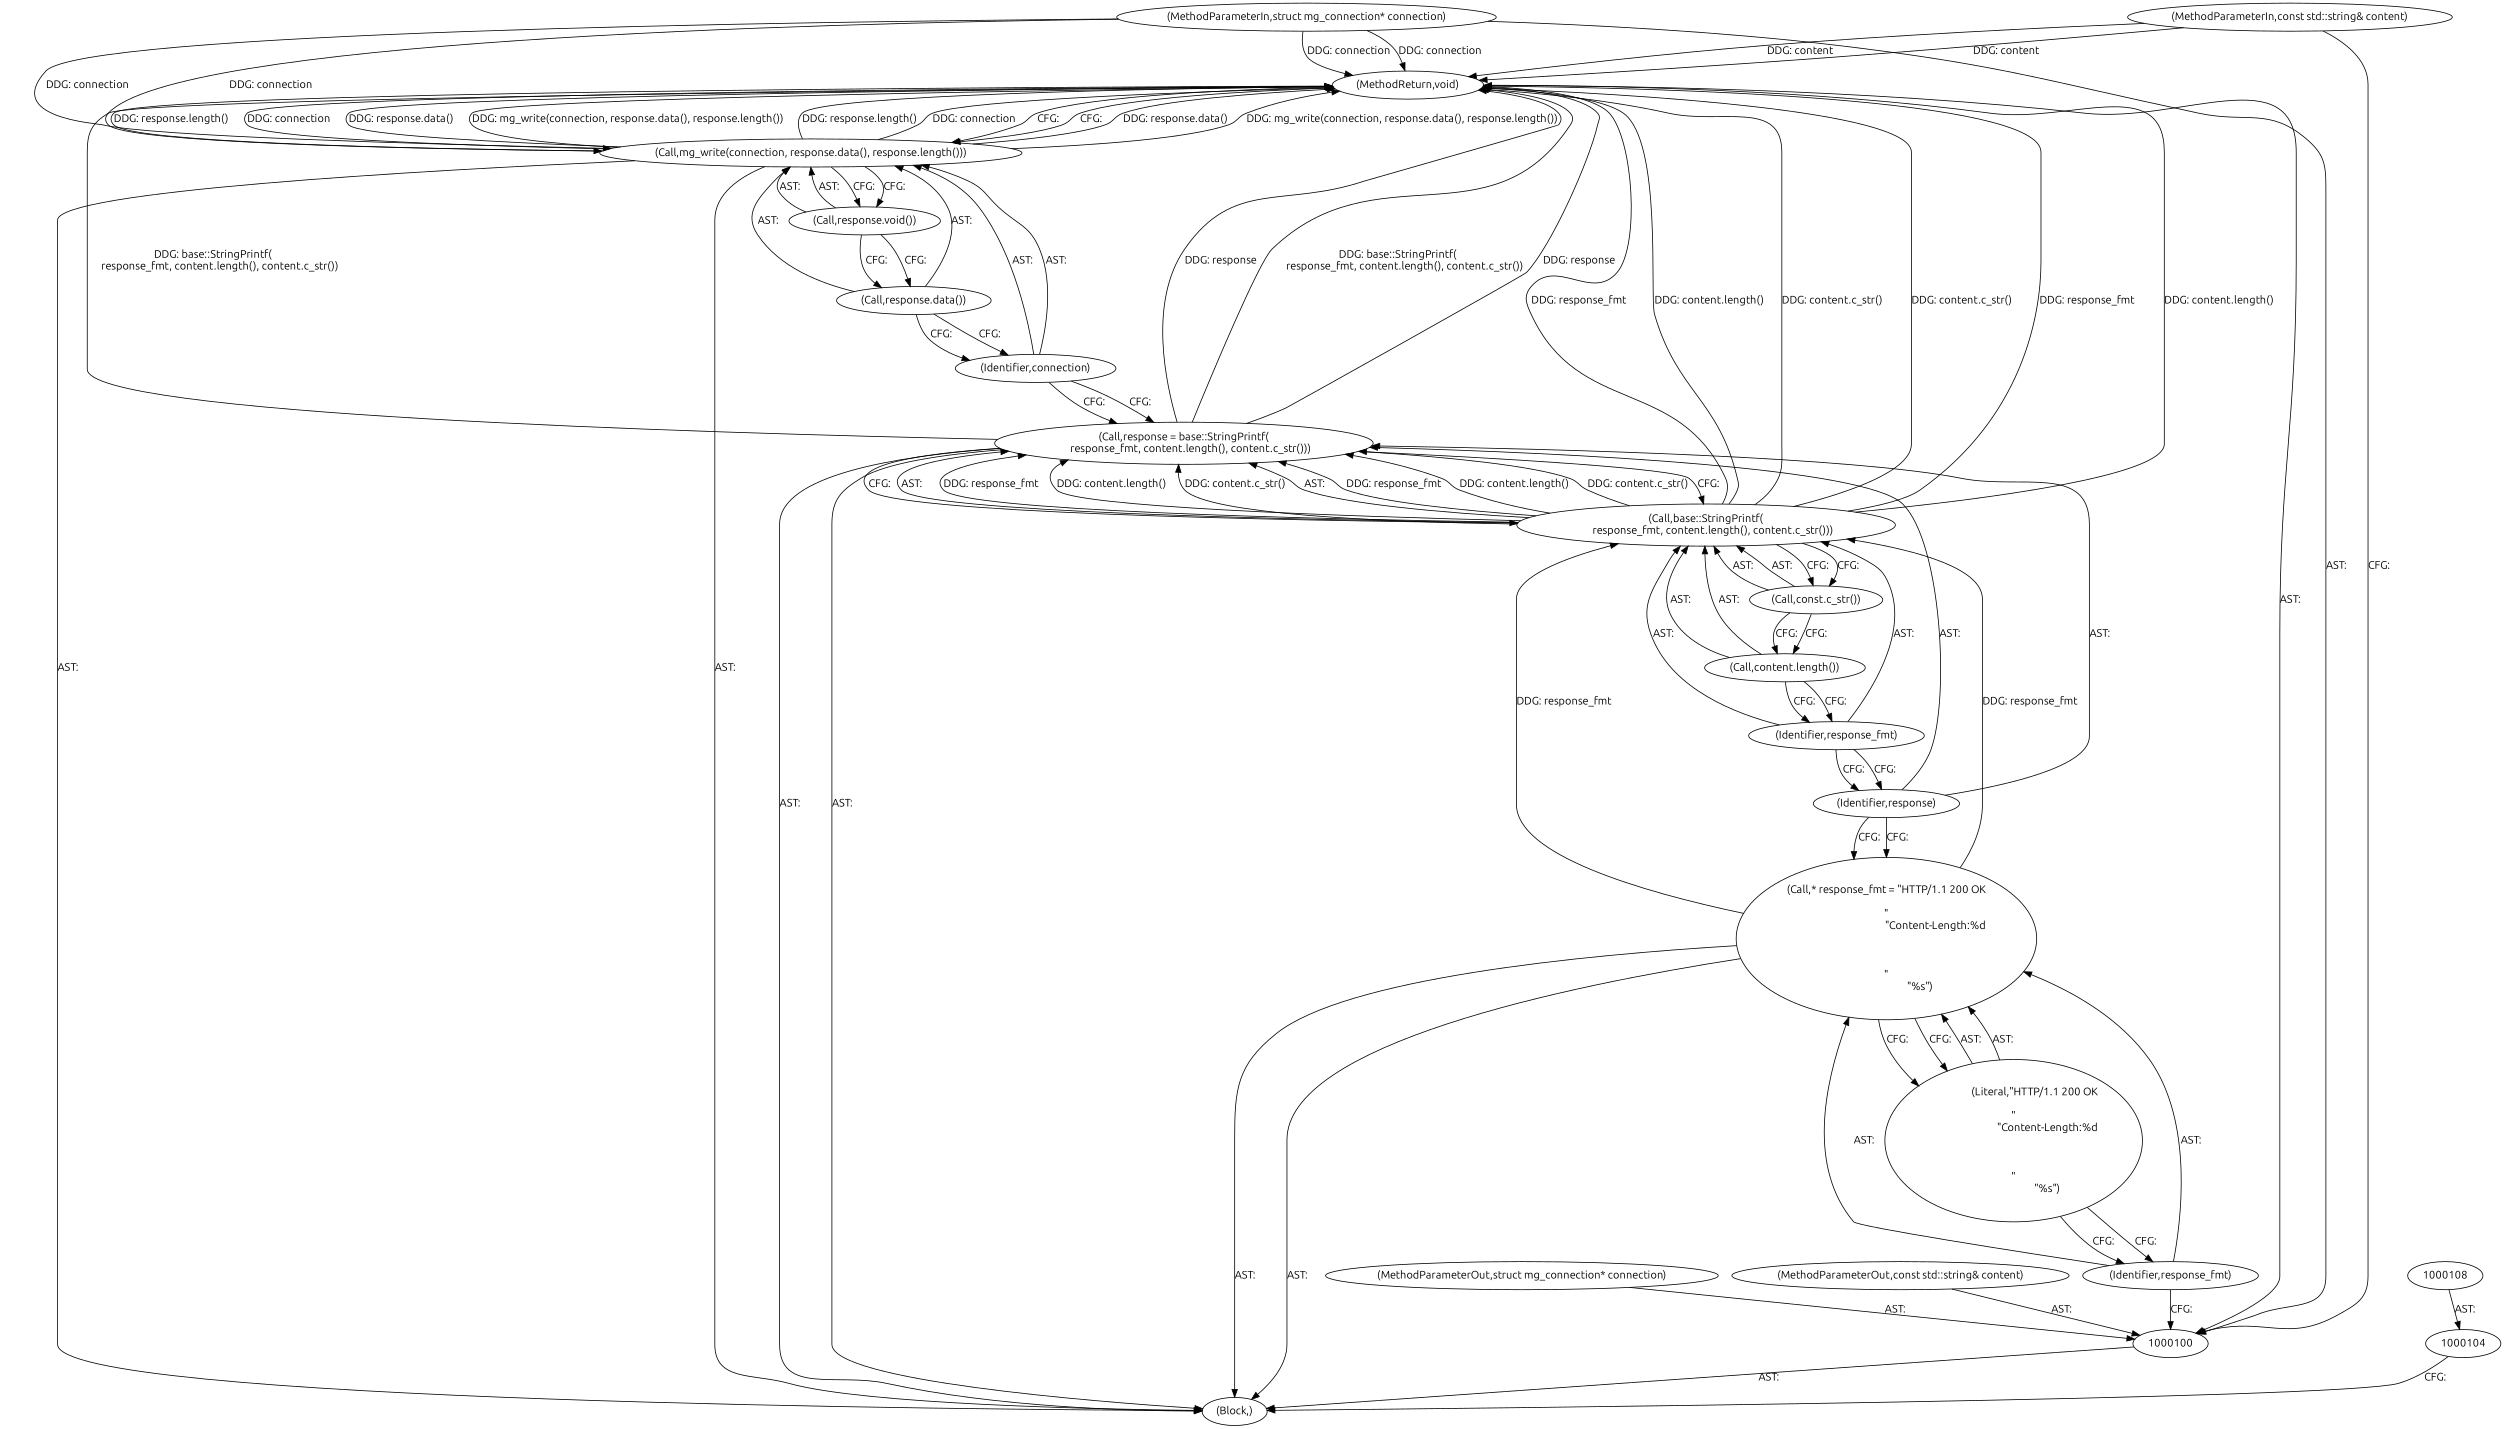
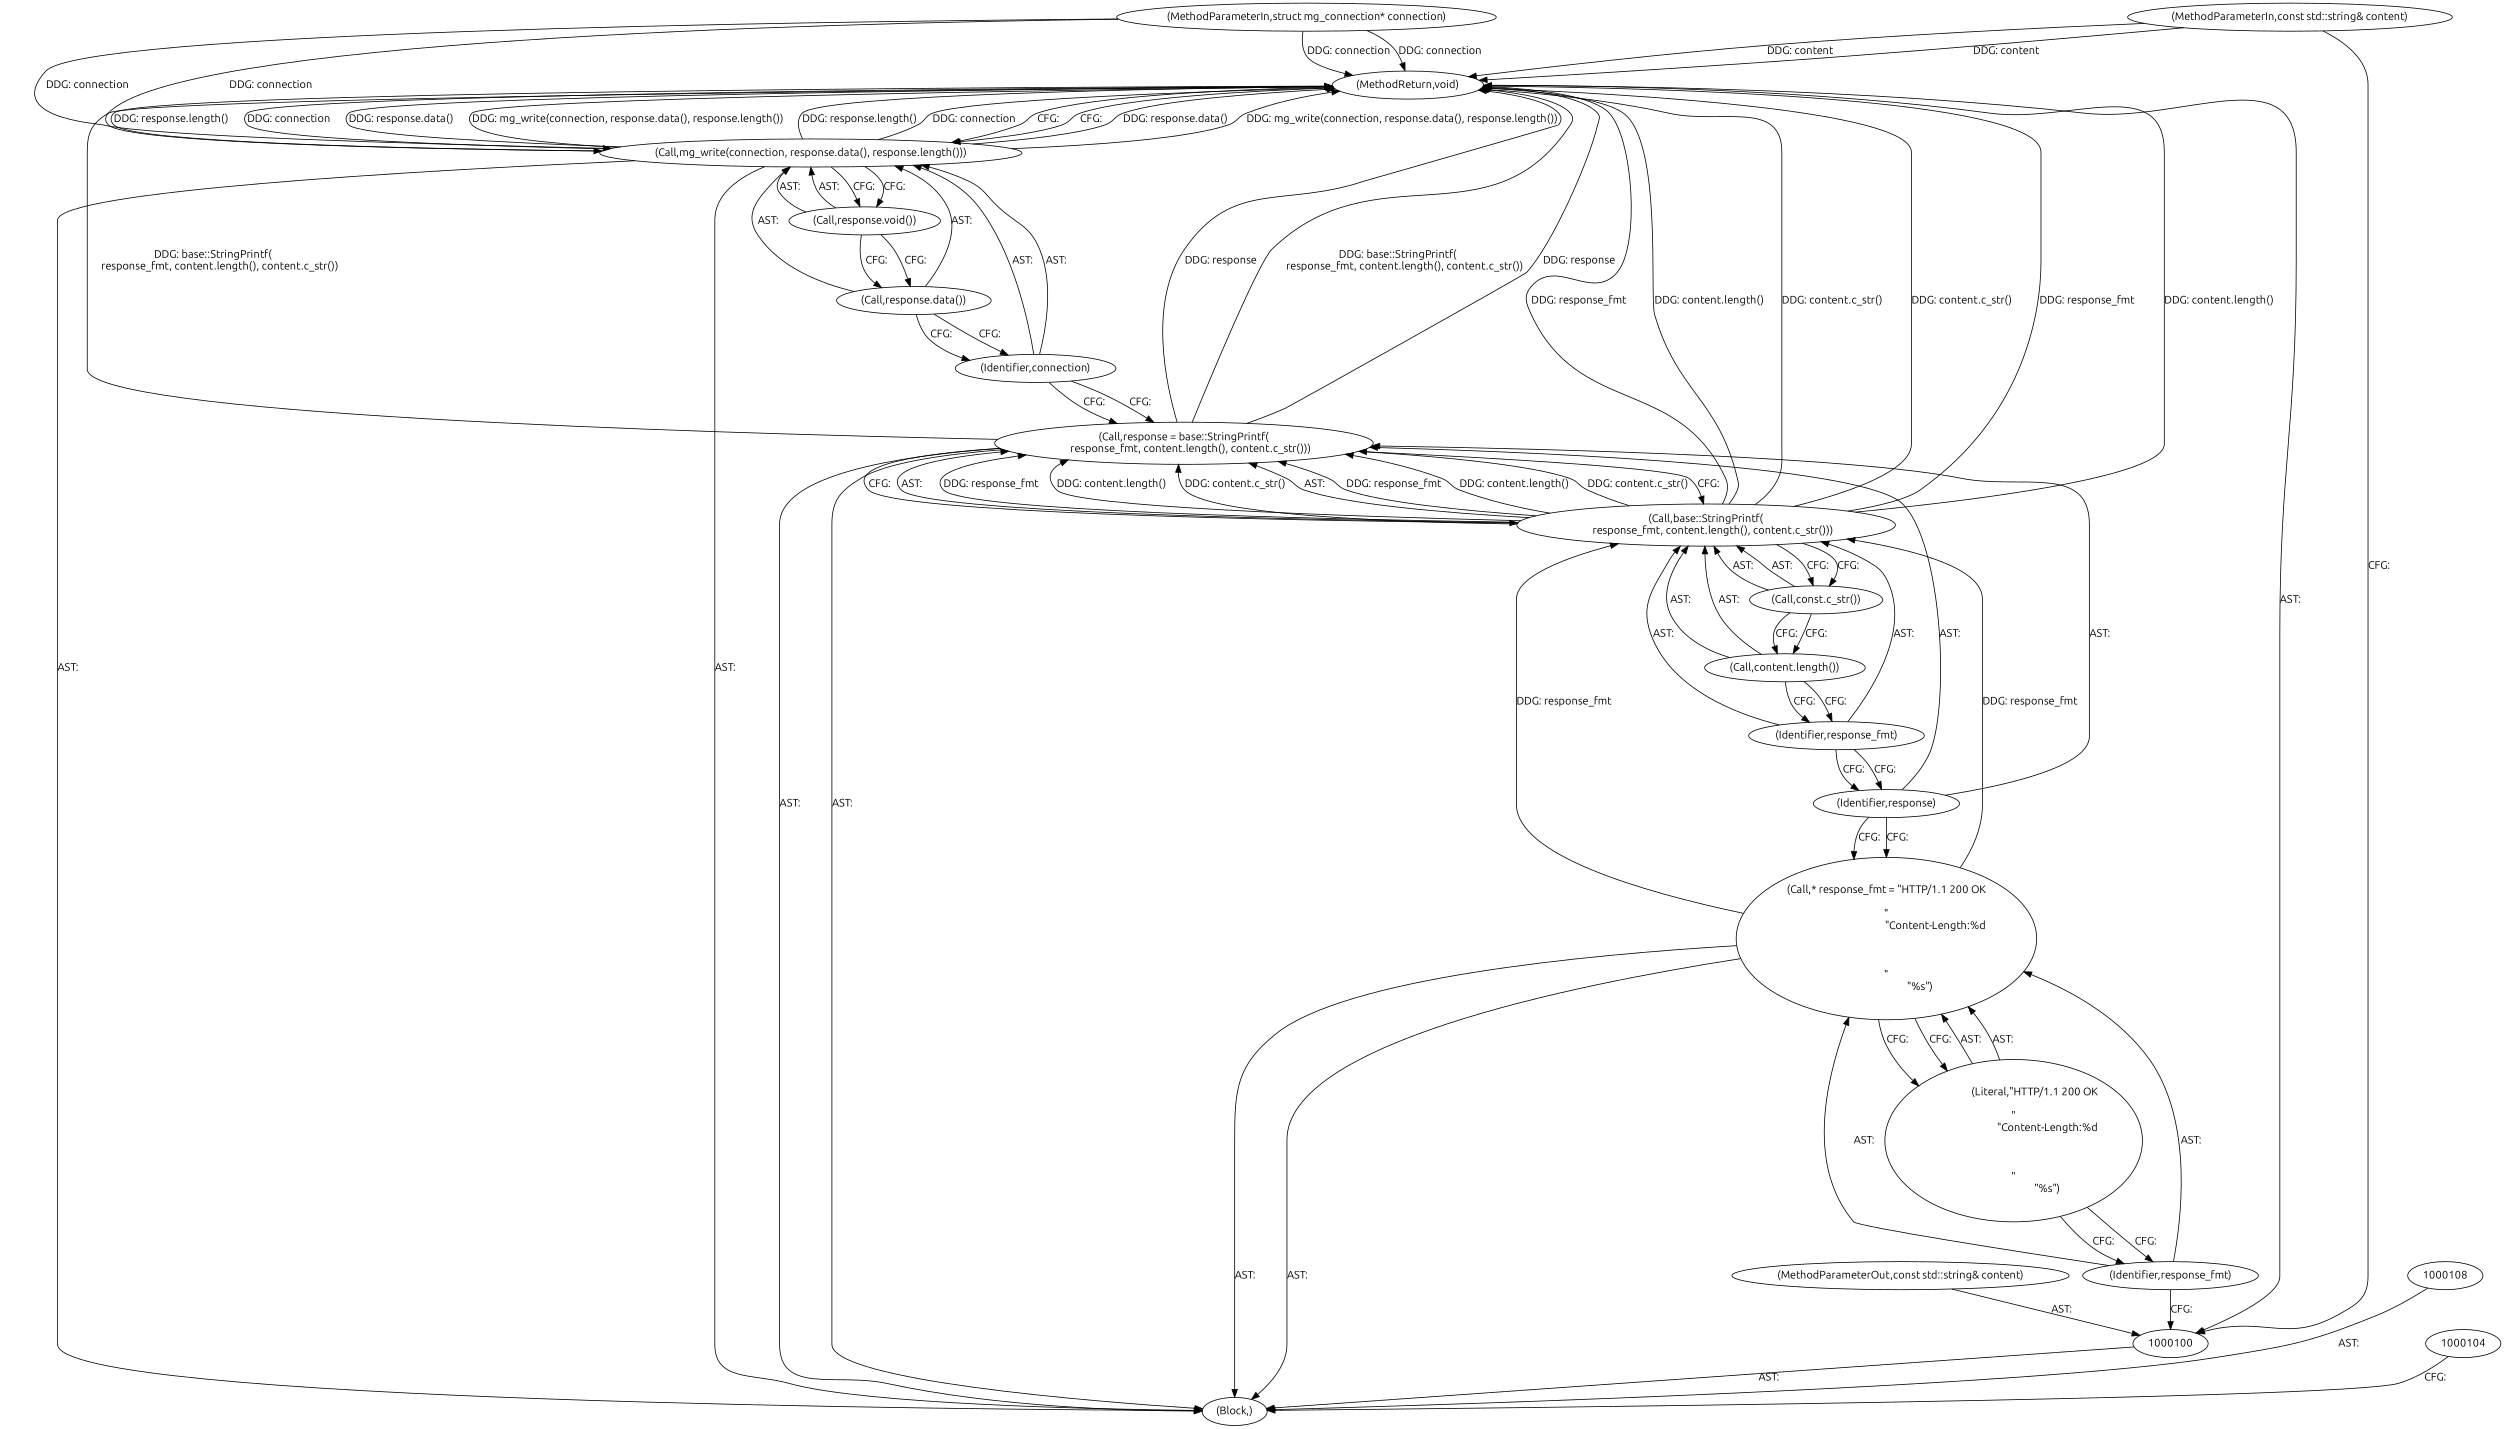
edge "(MethodParameterIn,struct mg_connection* connection)" -> "1000100": removed, label "AST:"
node "(MethodParameterOut,struct mg_connection* connection)": removed
edge "1000108" -> "1000104": now "1000108" -> "(Block,)"
